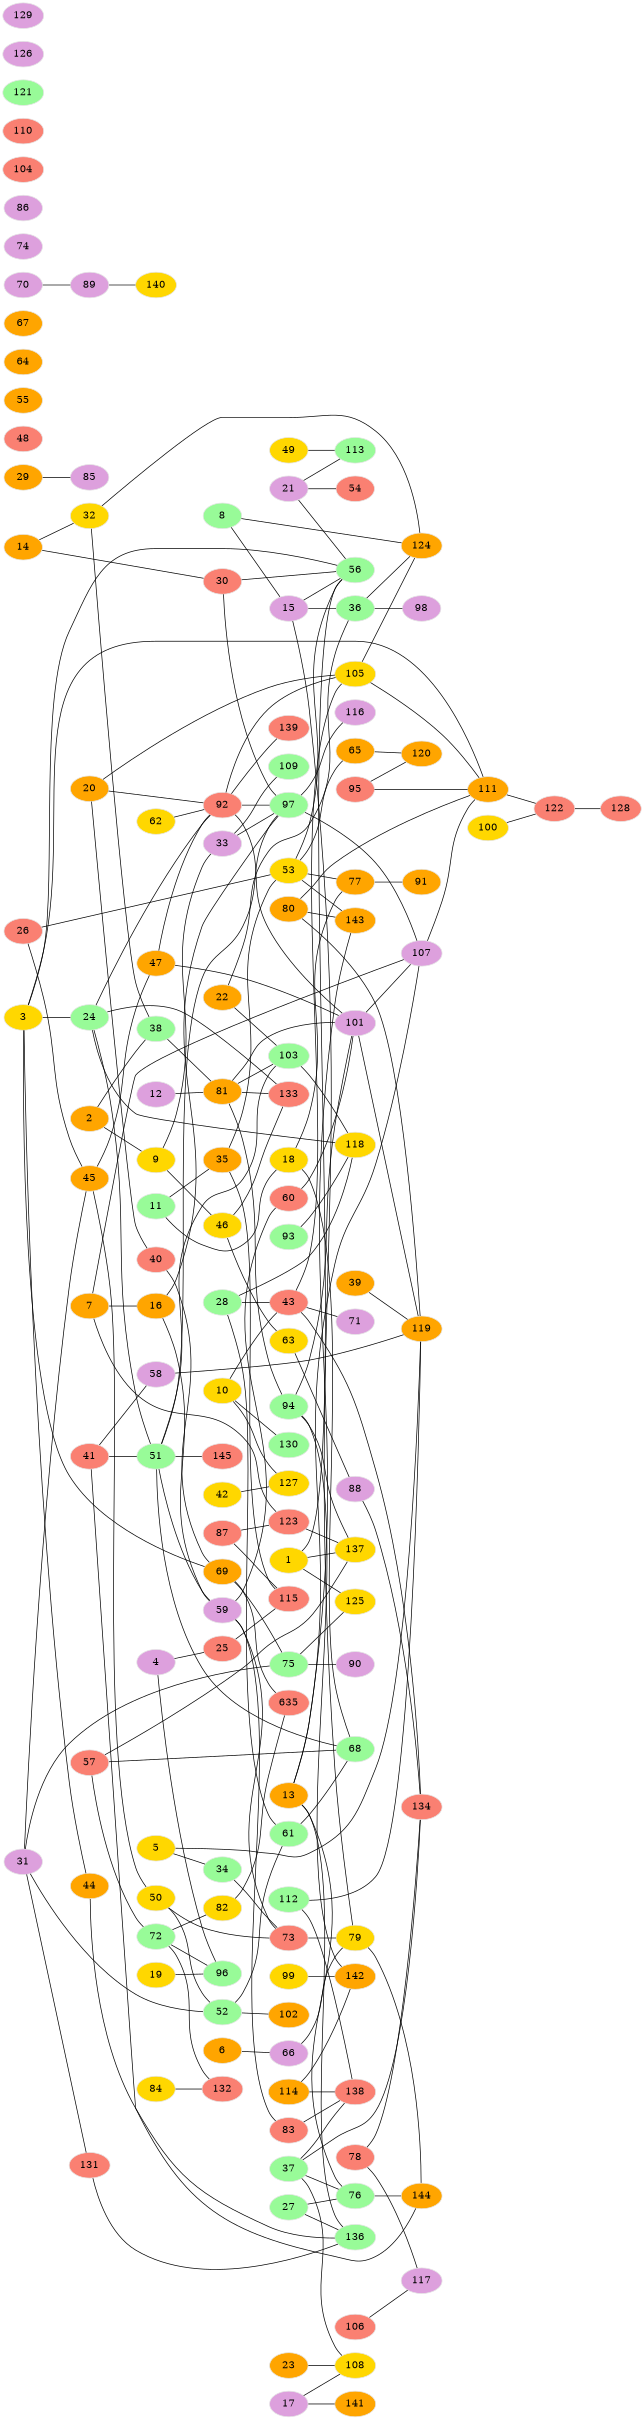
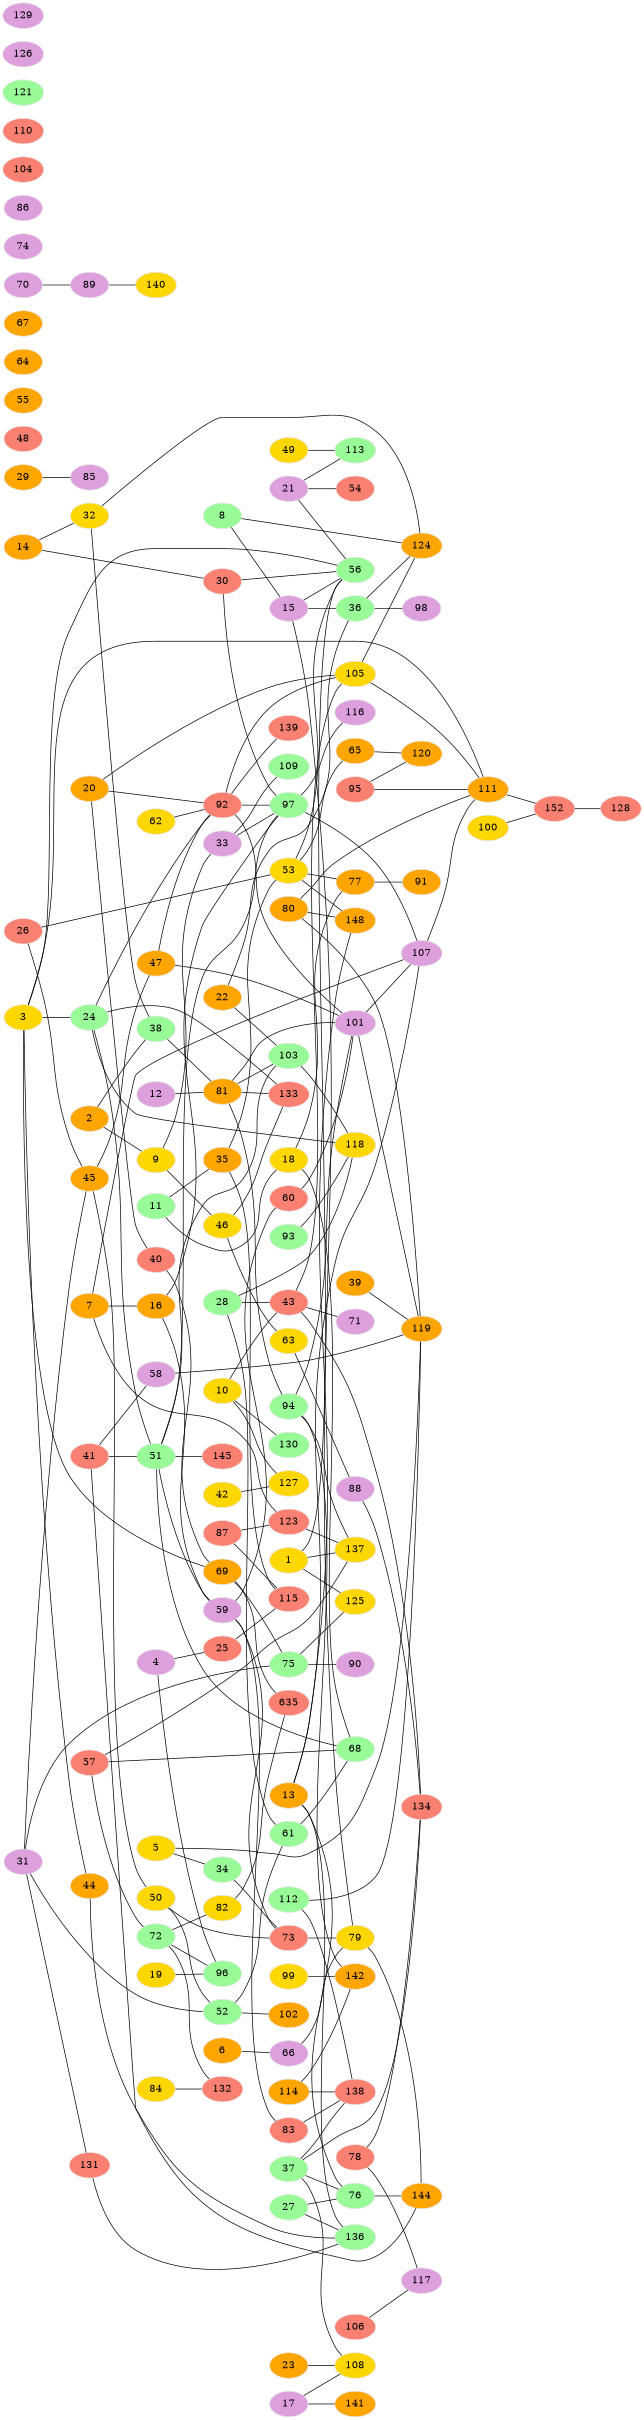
node "122": label "122" -> "152"
node "143": label "143" -> "148"
